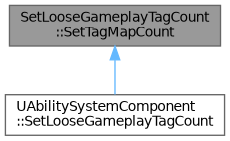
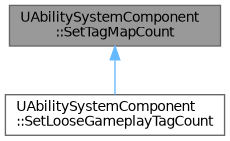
node "SetLooseGameplayTagCount ::SetTagMapCount": label "SetLooseGameplayTagCount ::SetTagMapCount" -> "UAbilitySystemComponent ::SetTagMapCount"
